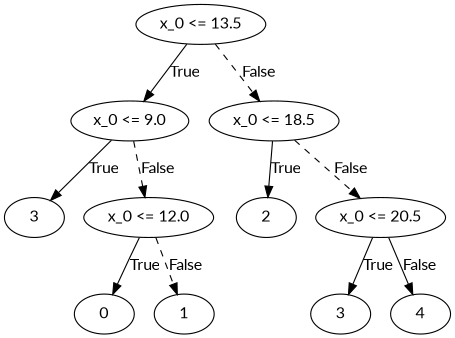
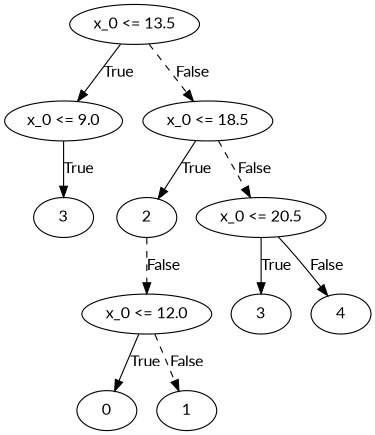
edge "x_0 <= 9.0" -> "x_0 <= 12.0": now "2" -> "x_0 <= 12.0"
